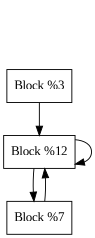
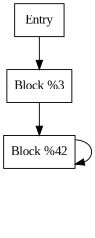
node "Entry": added
node "Block %12": label "Block %12" -> "Block %42"
node "Block %7": removed
